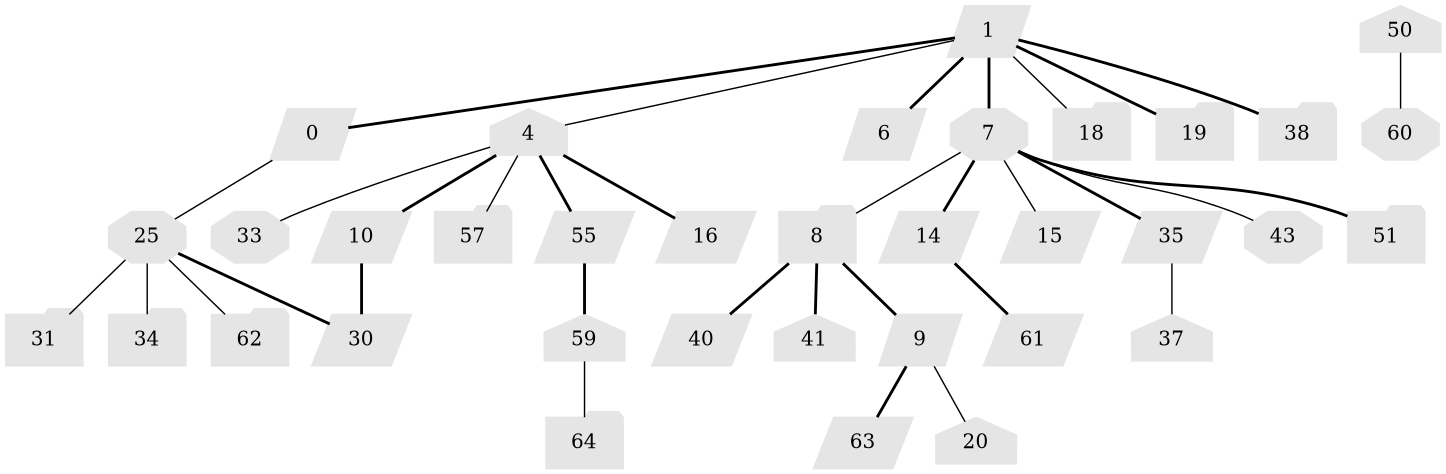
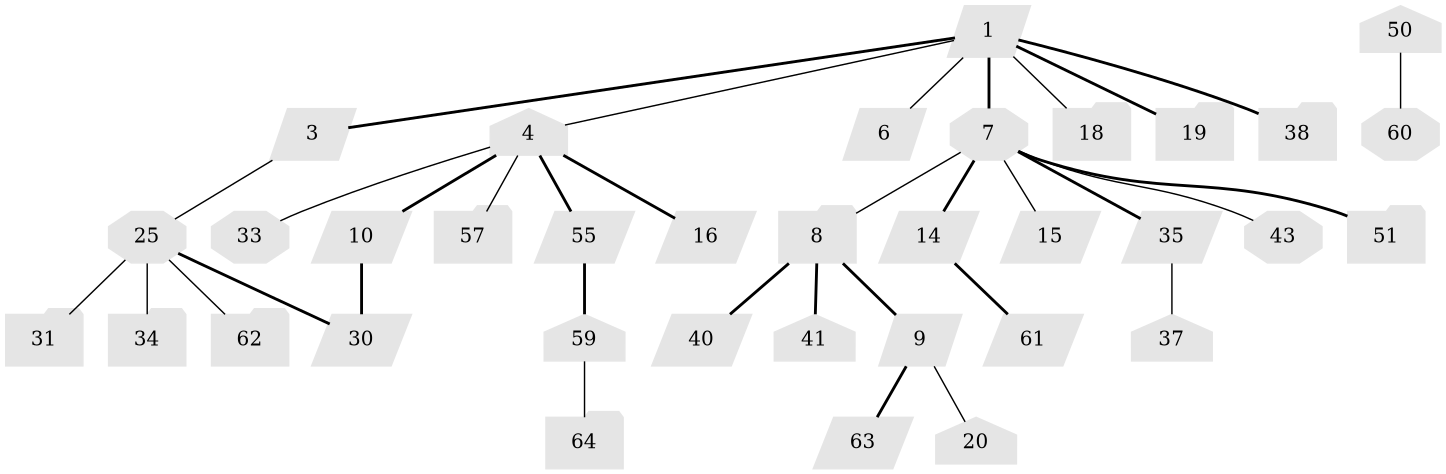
edge "1" -- "6": style bold -> solid
node "0": label "0" -> "3"
